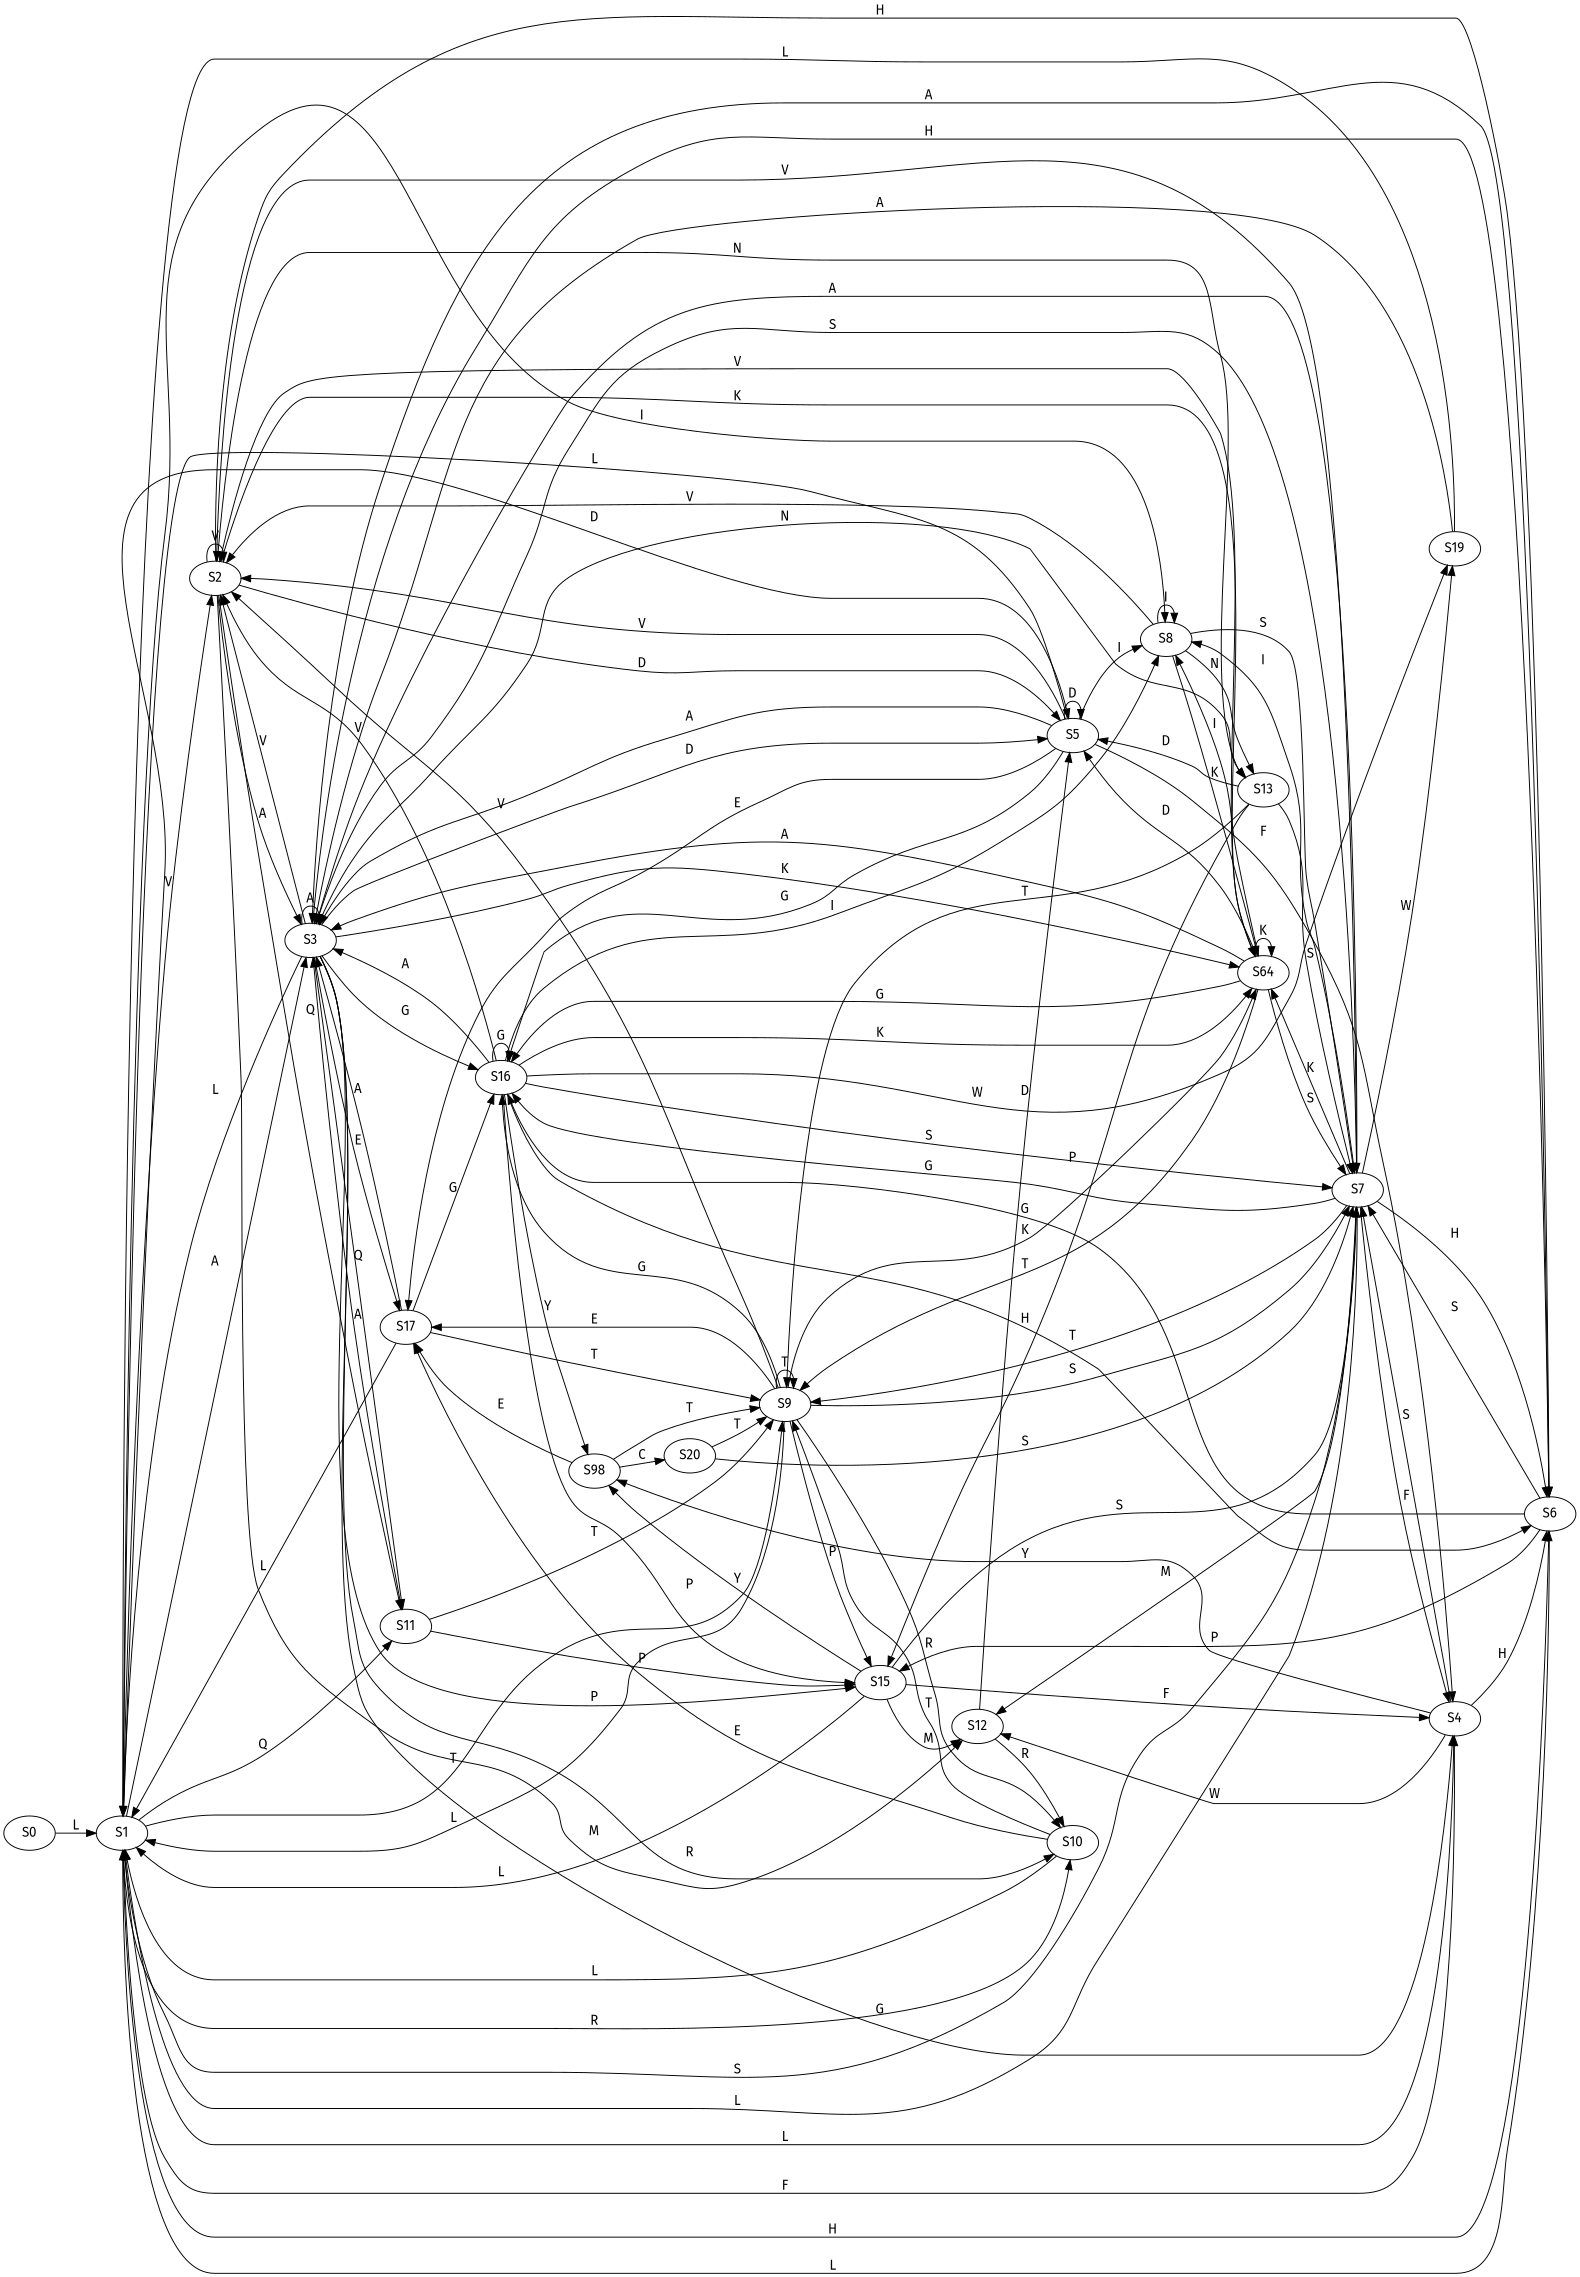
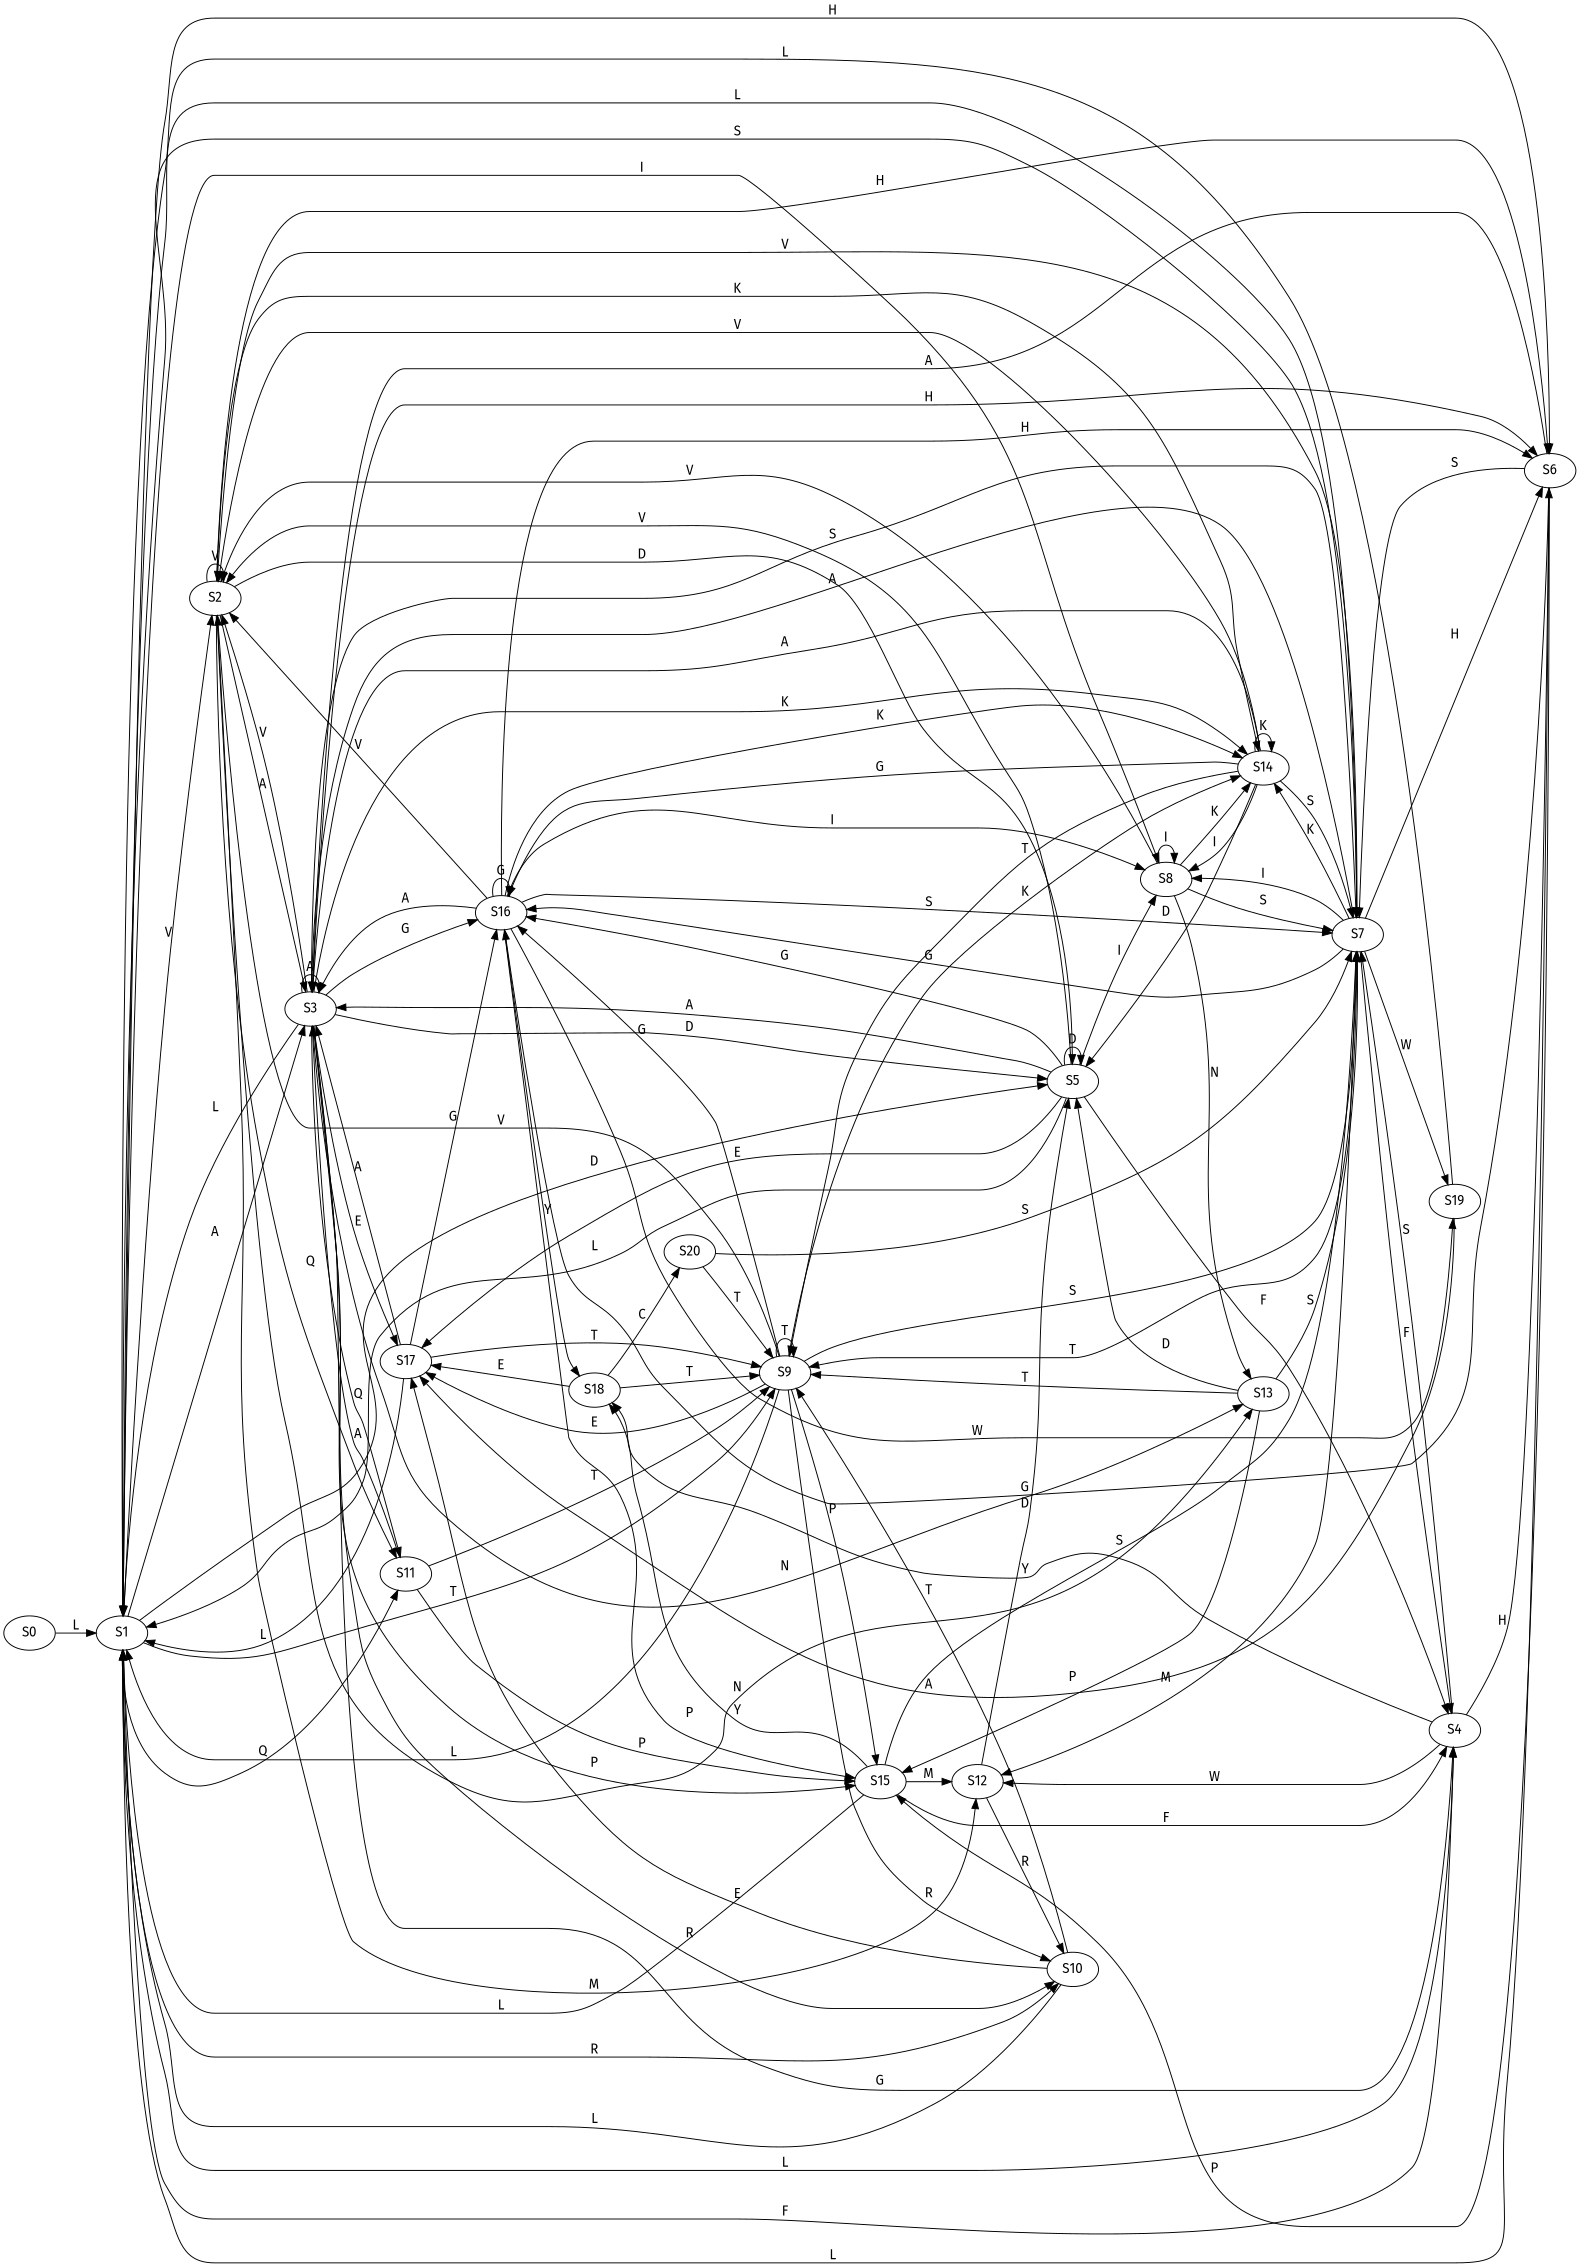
edge "S19" -> "S3": now "S19" -> "S17"
node "S64": label "S64" -> "S14"
node "S98": label "S98" -> "S18"
